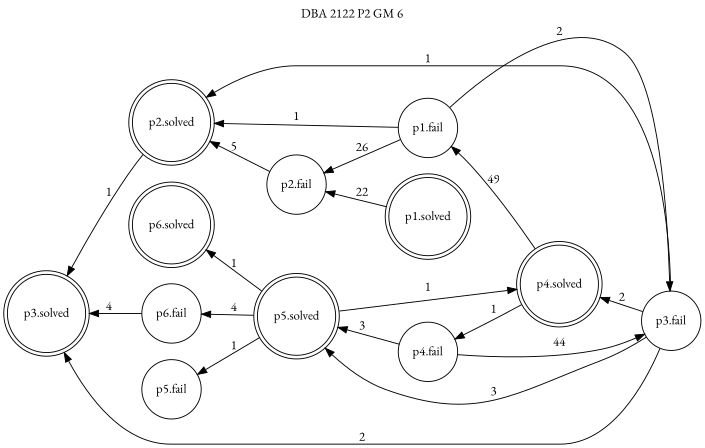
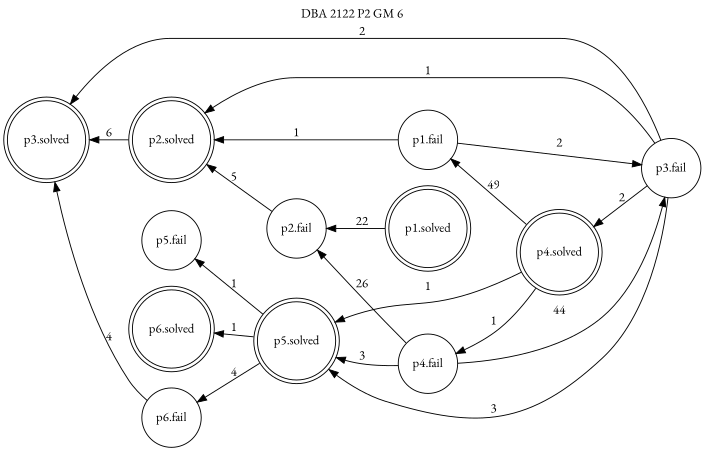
edge "p1.fail" -> "p2.fail": now "p4.fail" -> "p2.fail"
edge "p2.solved" -> "p3.solved": label "1" -> "6"
edge "p5.solved" -> "p4.solved": reversed
